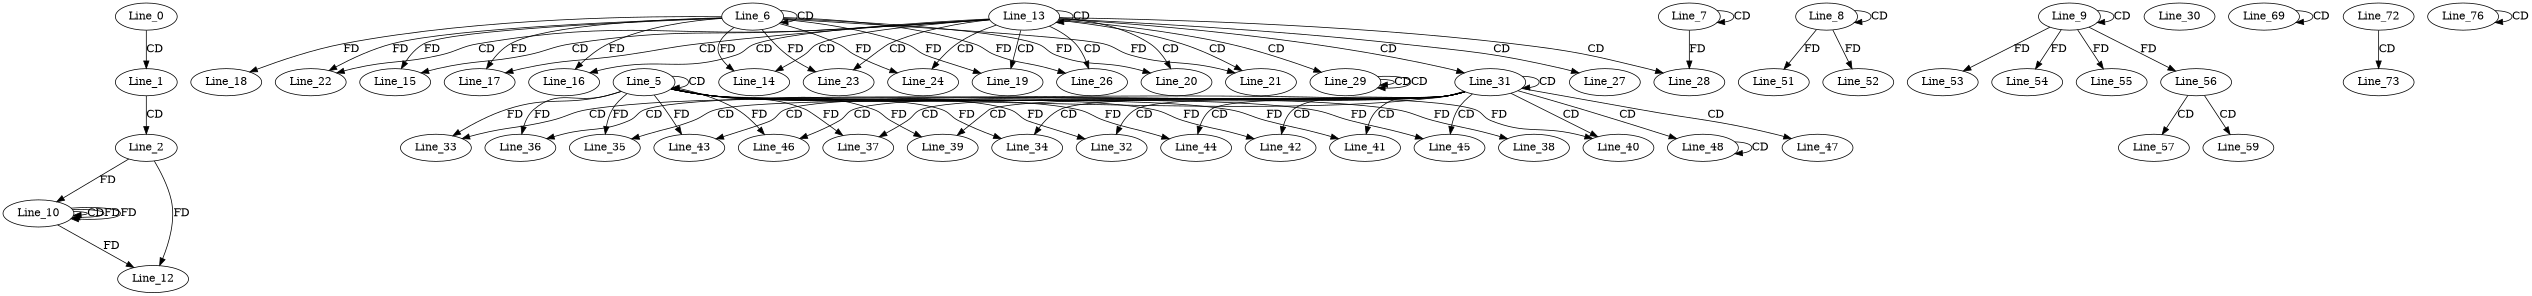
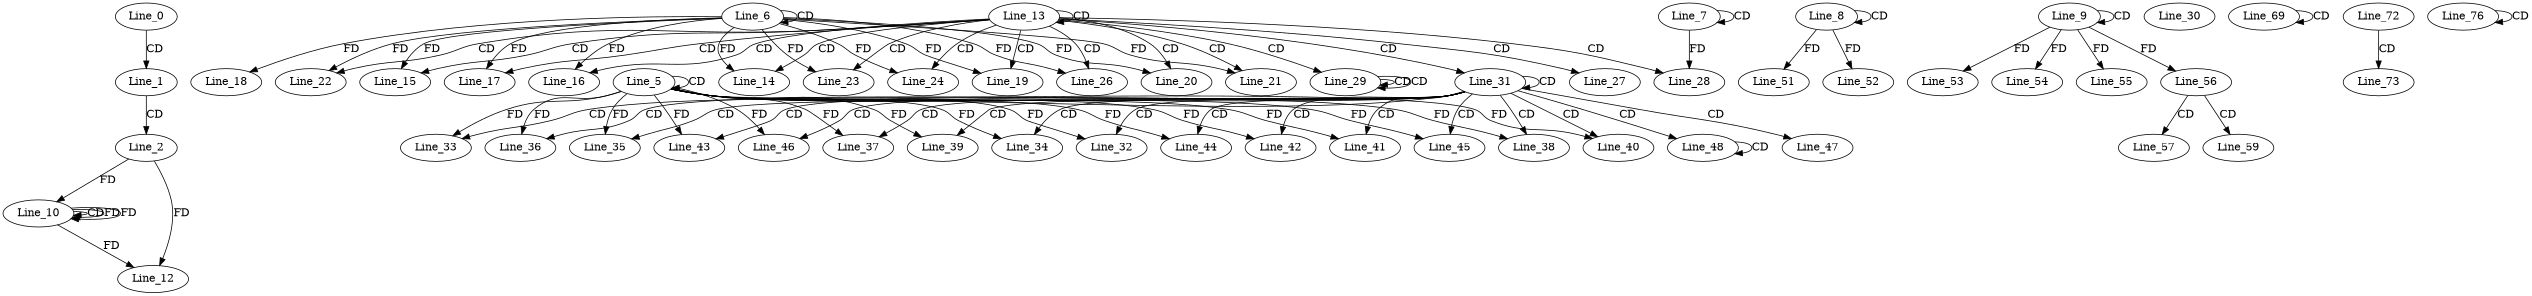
edge "Line_31" -> "Line_38": added, label "CD"
